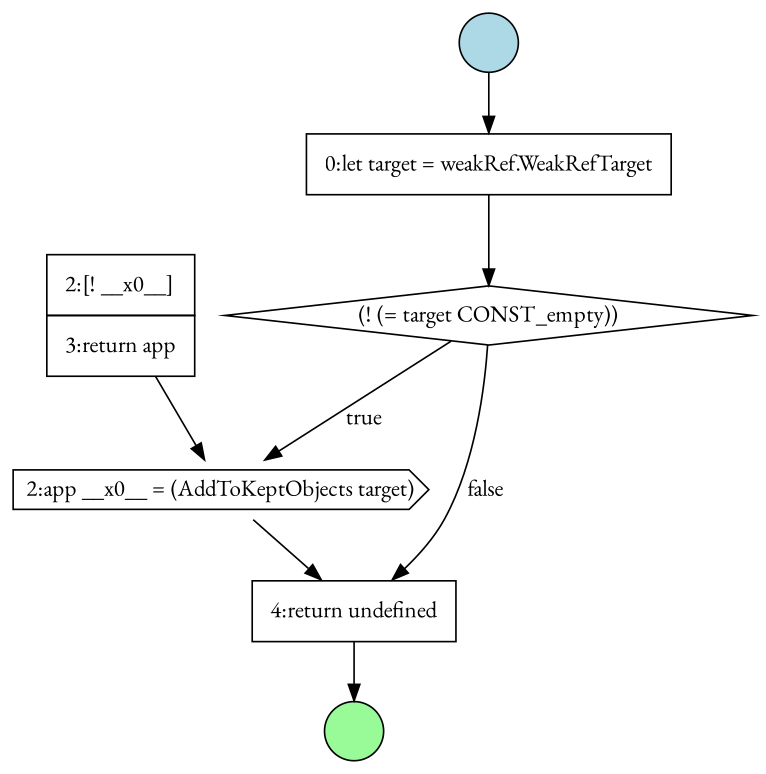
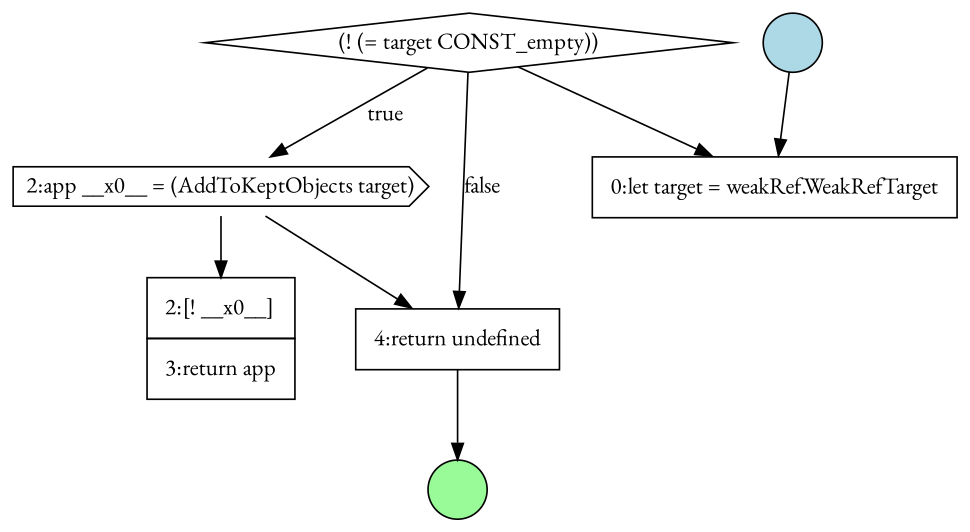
edge "0:let target = weakRef.WeakRefTarget" -> "(! (= target CONST_empty))": reversed
edge "2:[! __x0__]" -> "2:app __x0__ = (AddToKeptObjects target)": reversed
